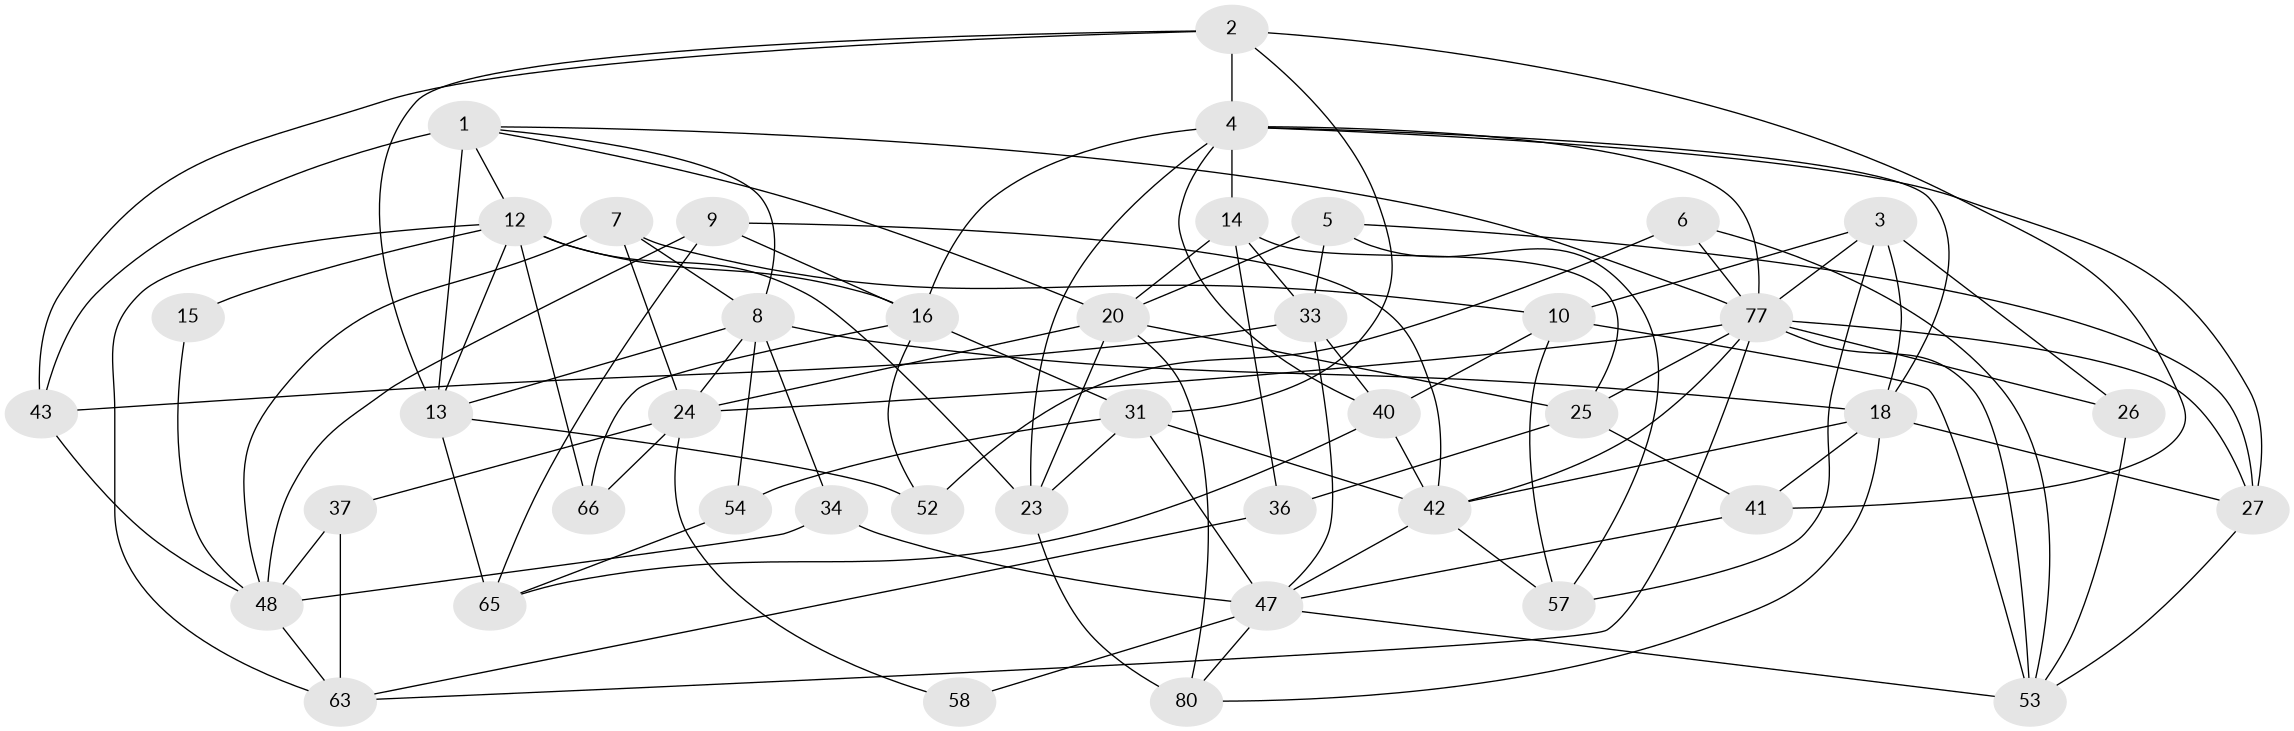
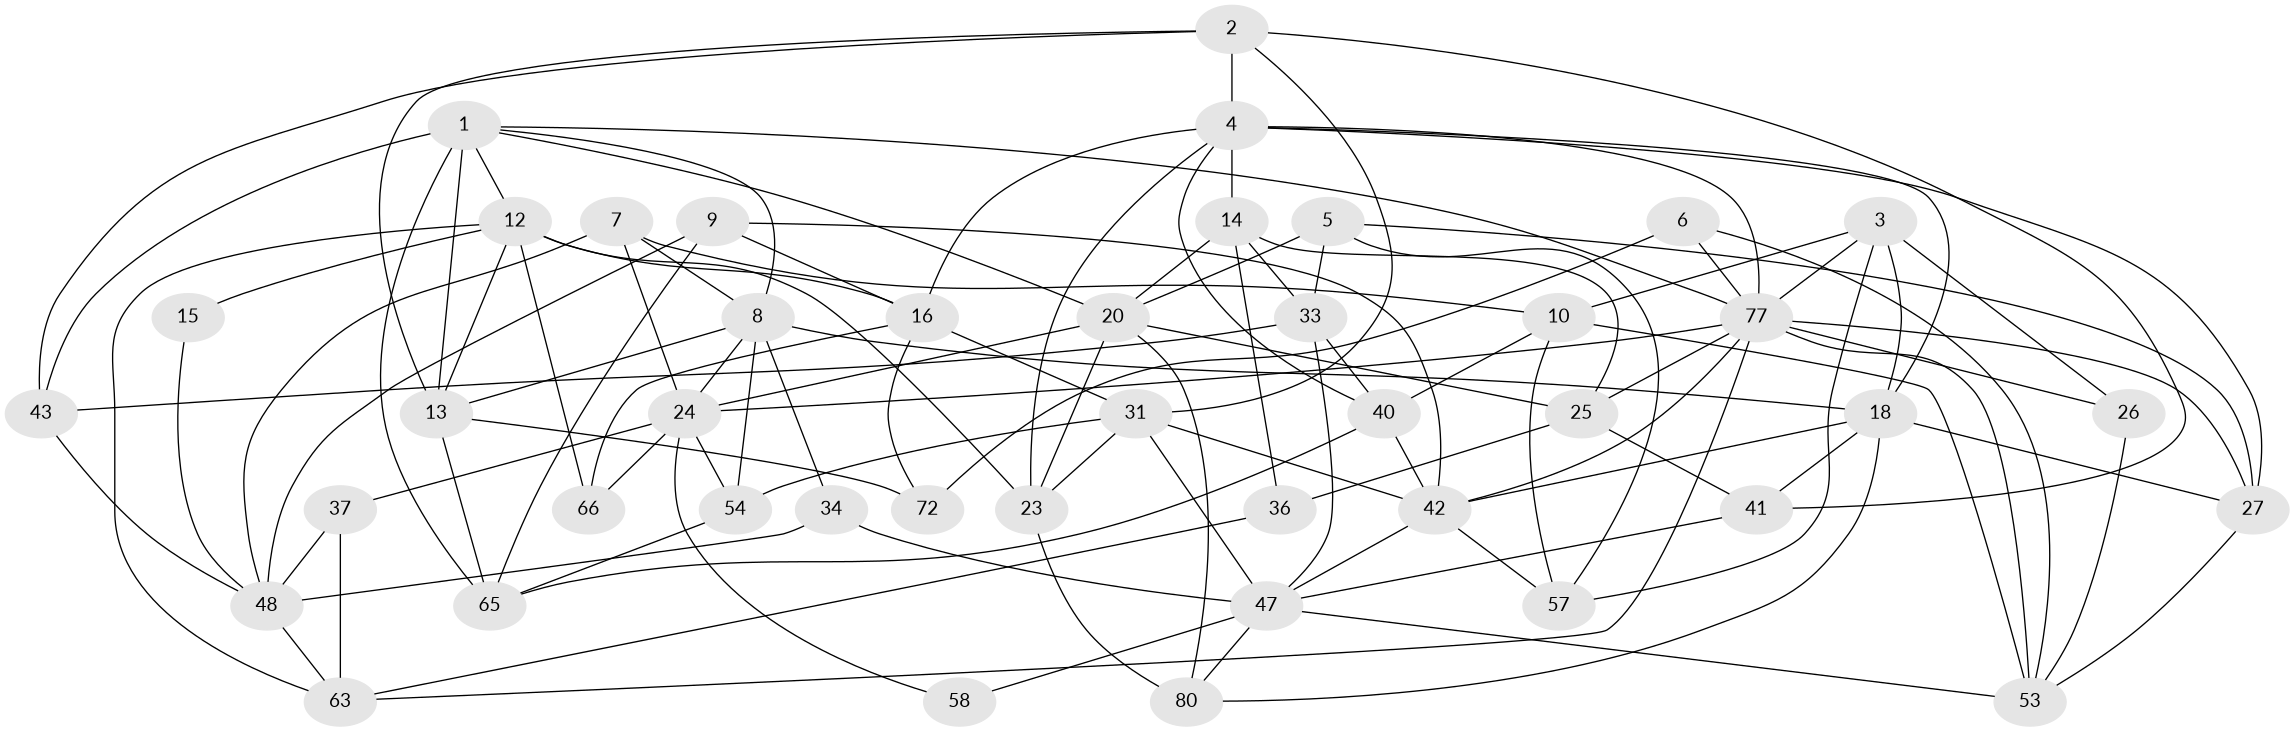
edge "1" -- "65": added
edge "24" -- "54": added
node "52": label "52" -> "72"
